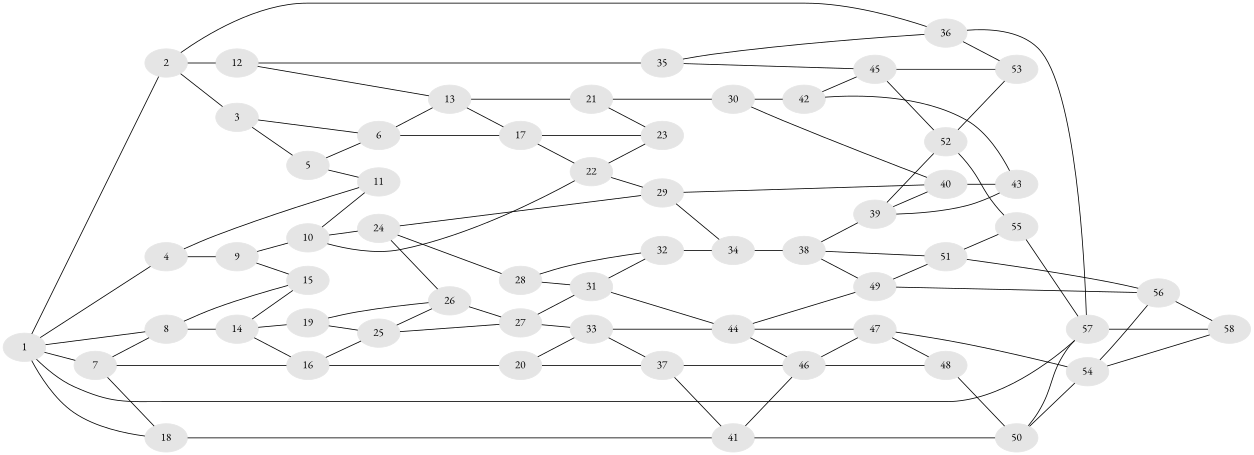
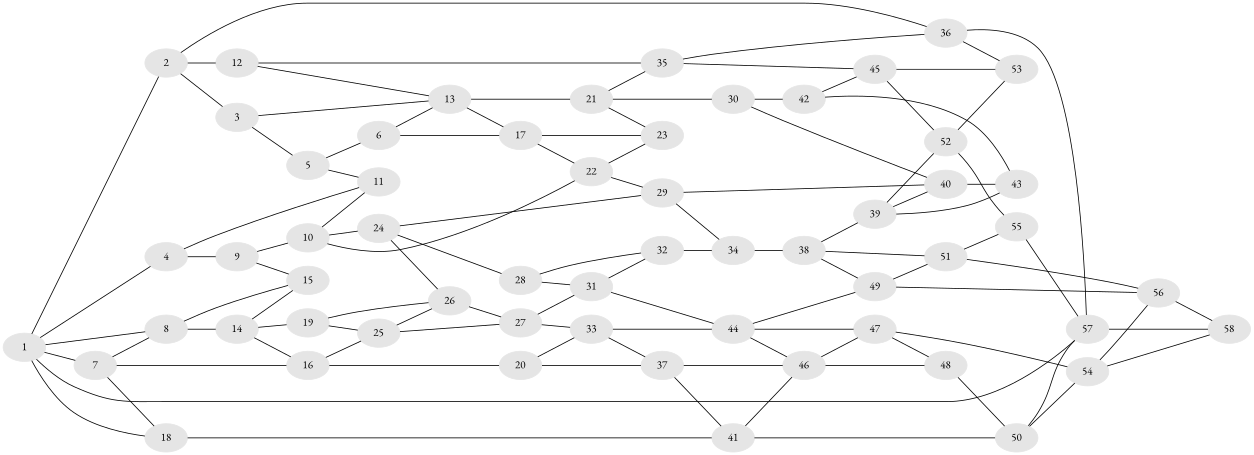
edge "35" -- "21": added
edge "3" -- "6": now "3" -- "13"
